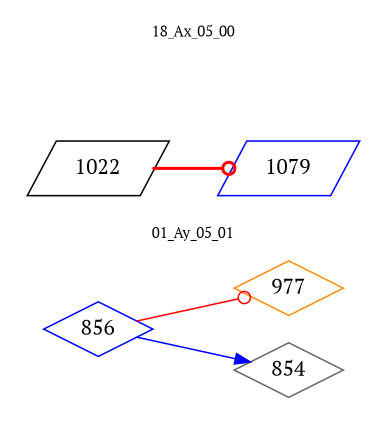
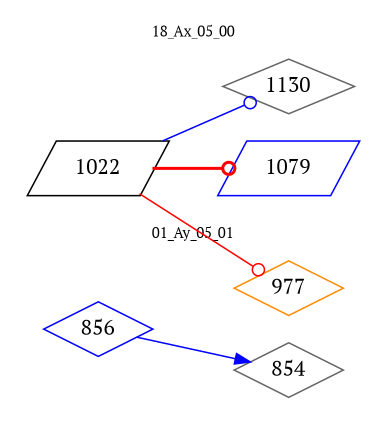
node "1130": added
edge "856" -> "977": now "1022" -> "977"
